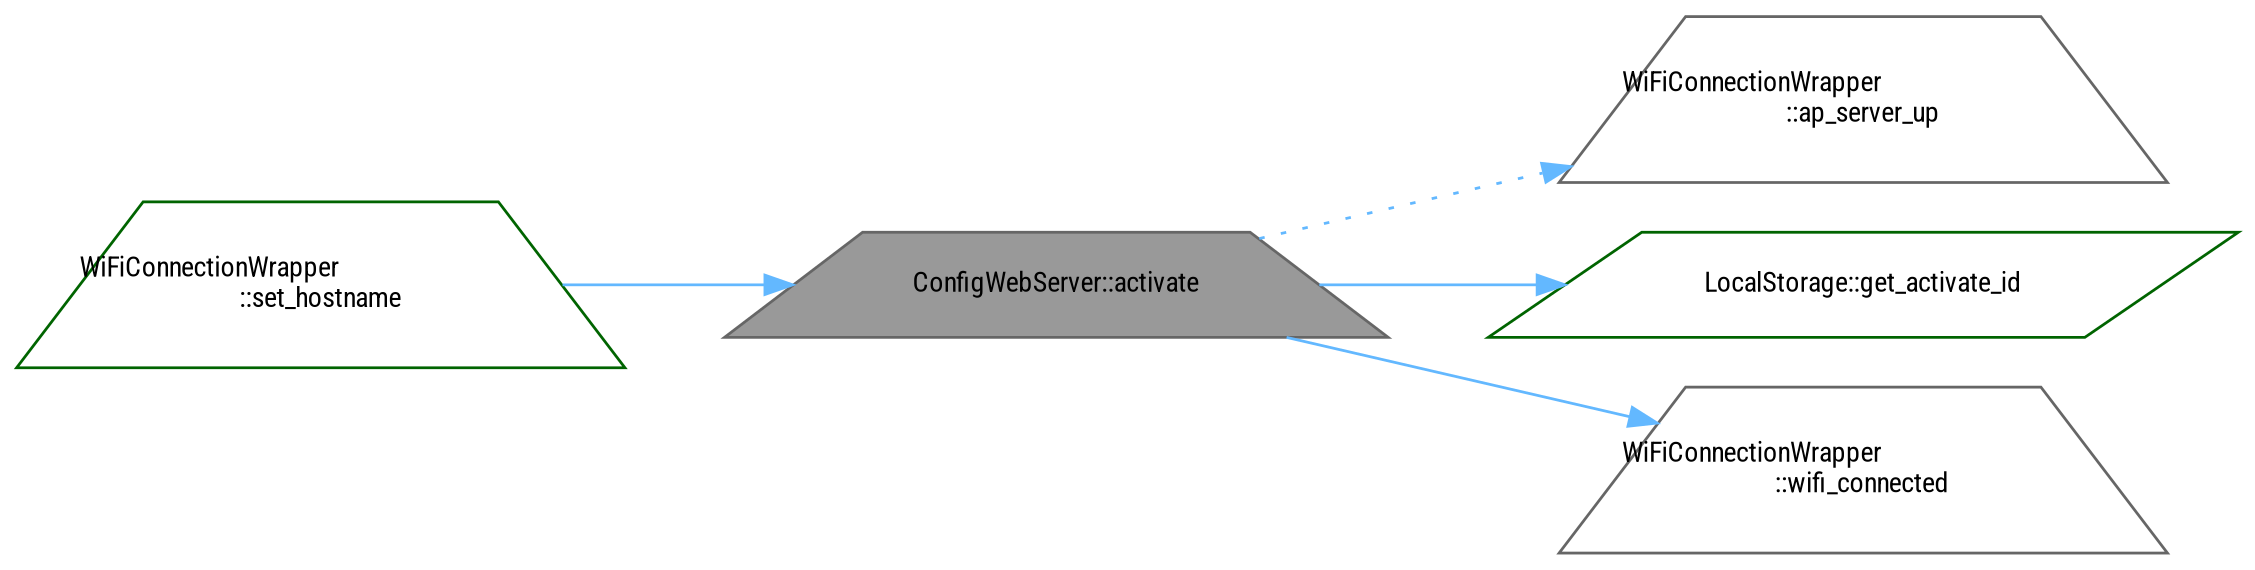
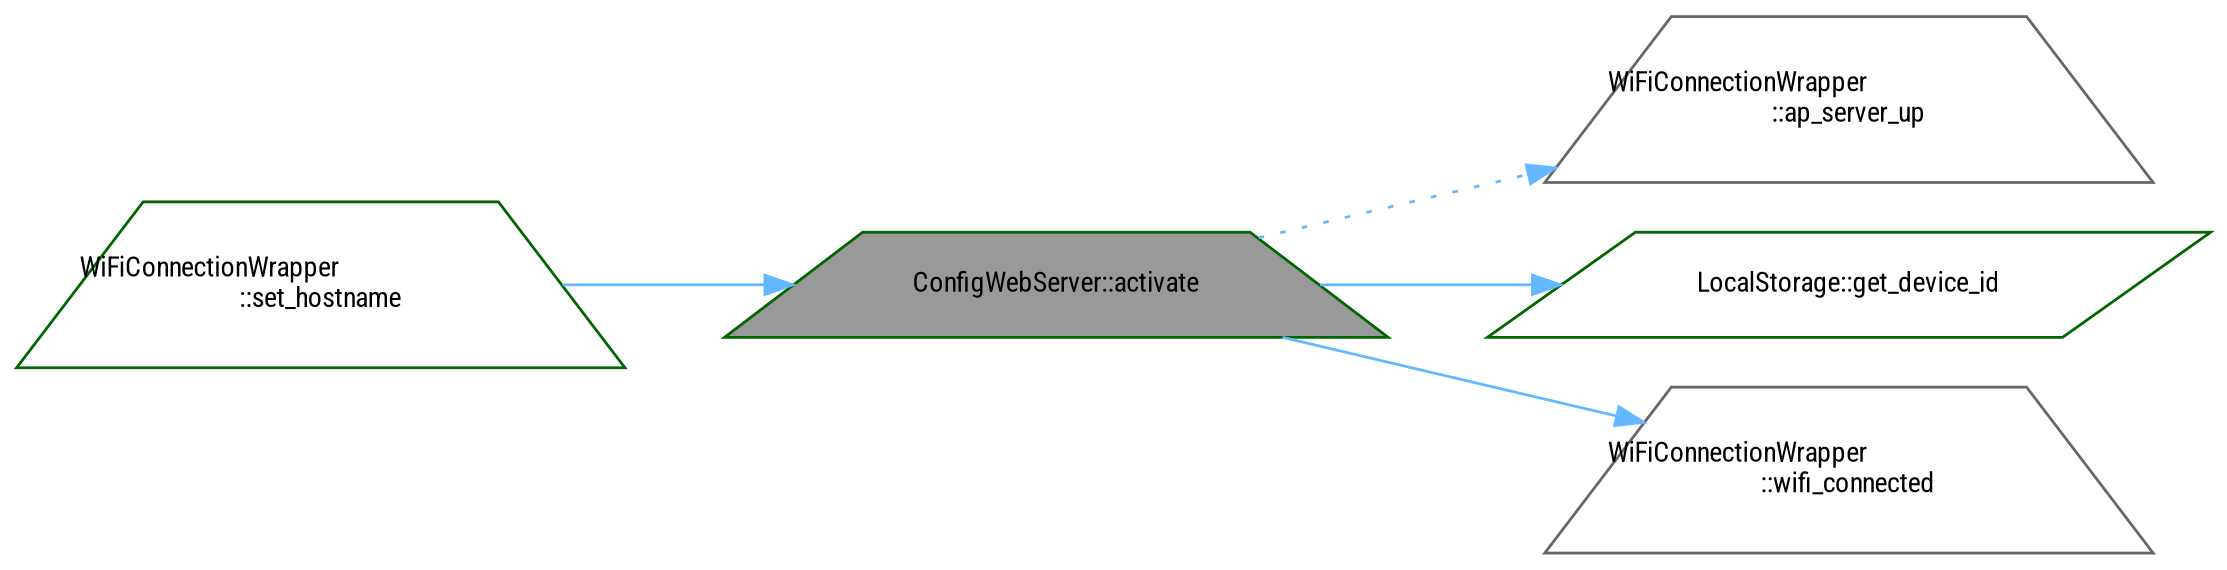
node "ConfigWebServer::activate": color gray40 -> darkgreen
node "LocalStorage::get_activate_id": label "LocalStorage::get_activate_id" -> "LocalStorage::get_device_id"
